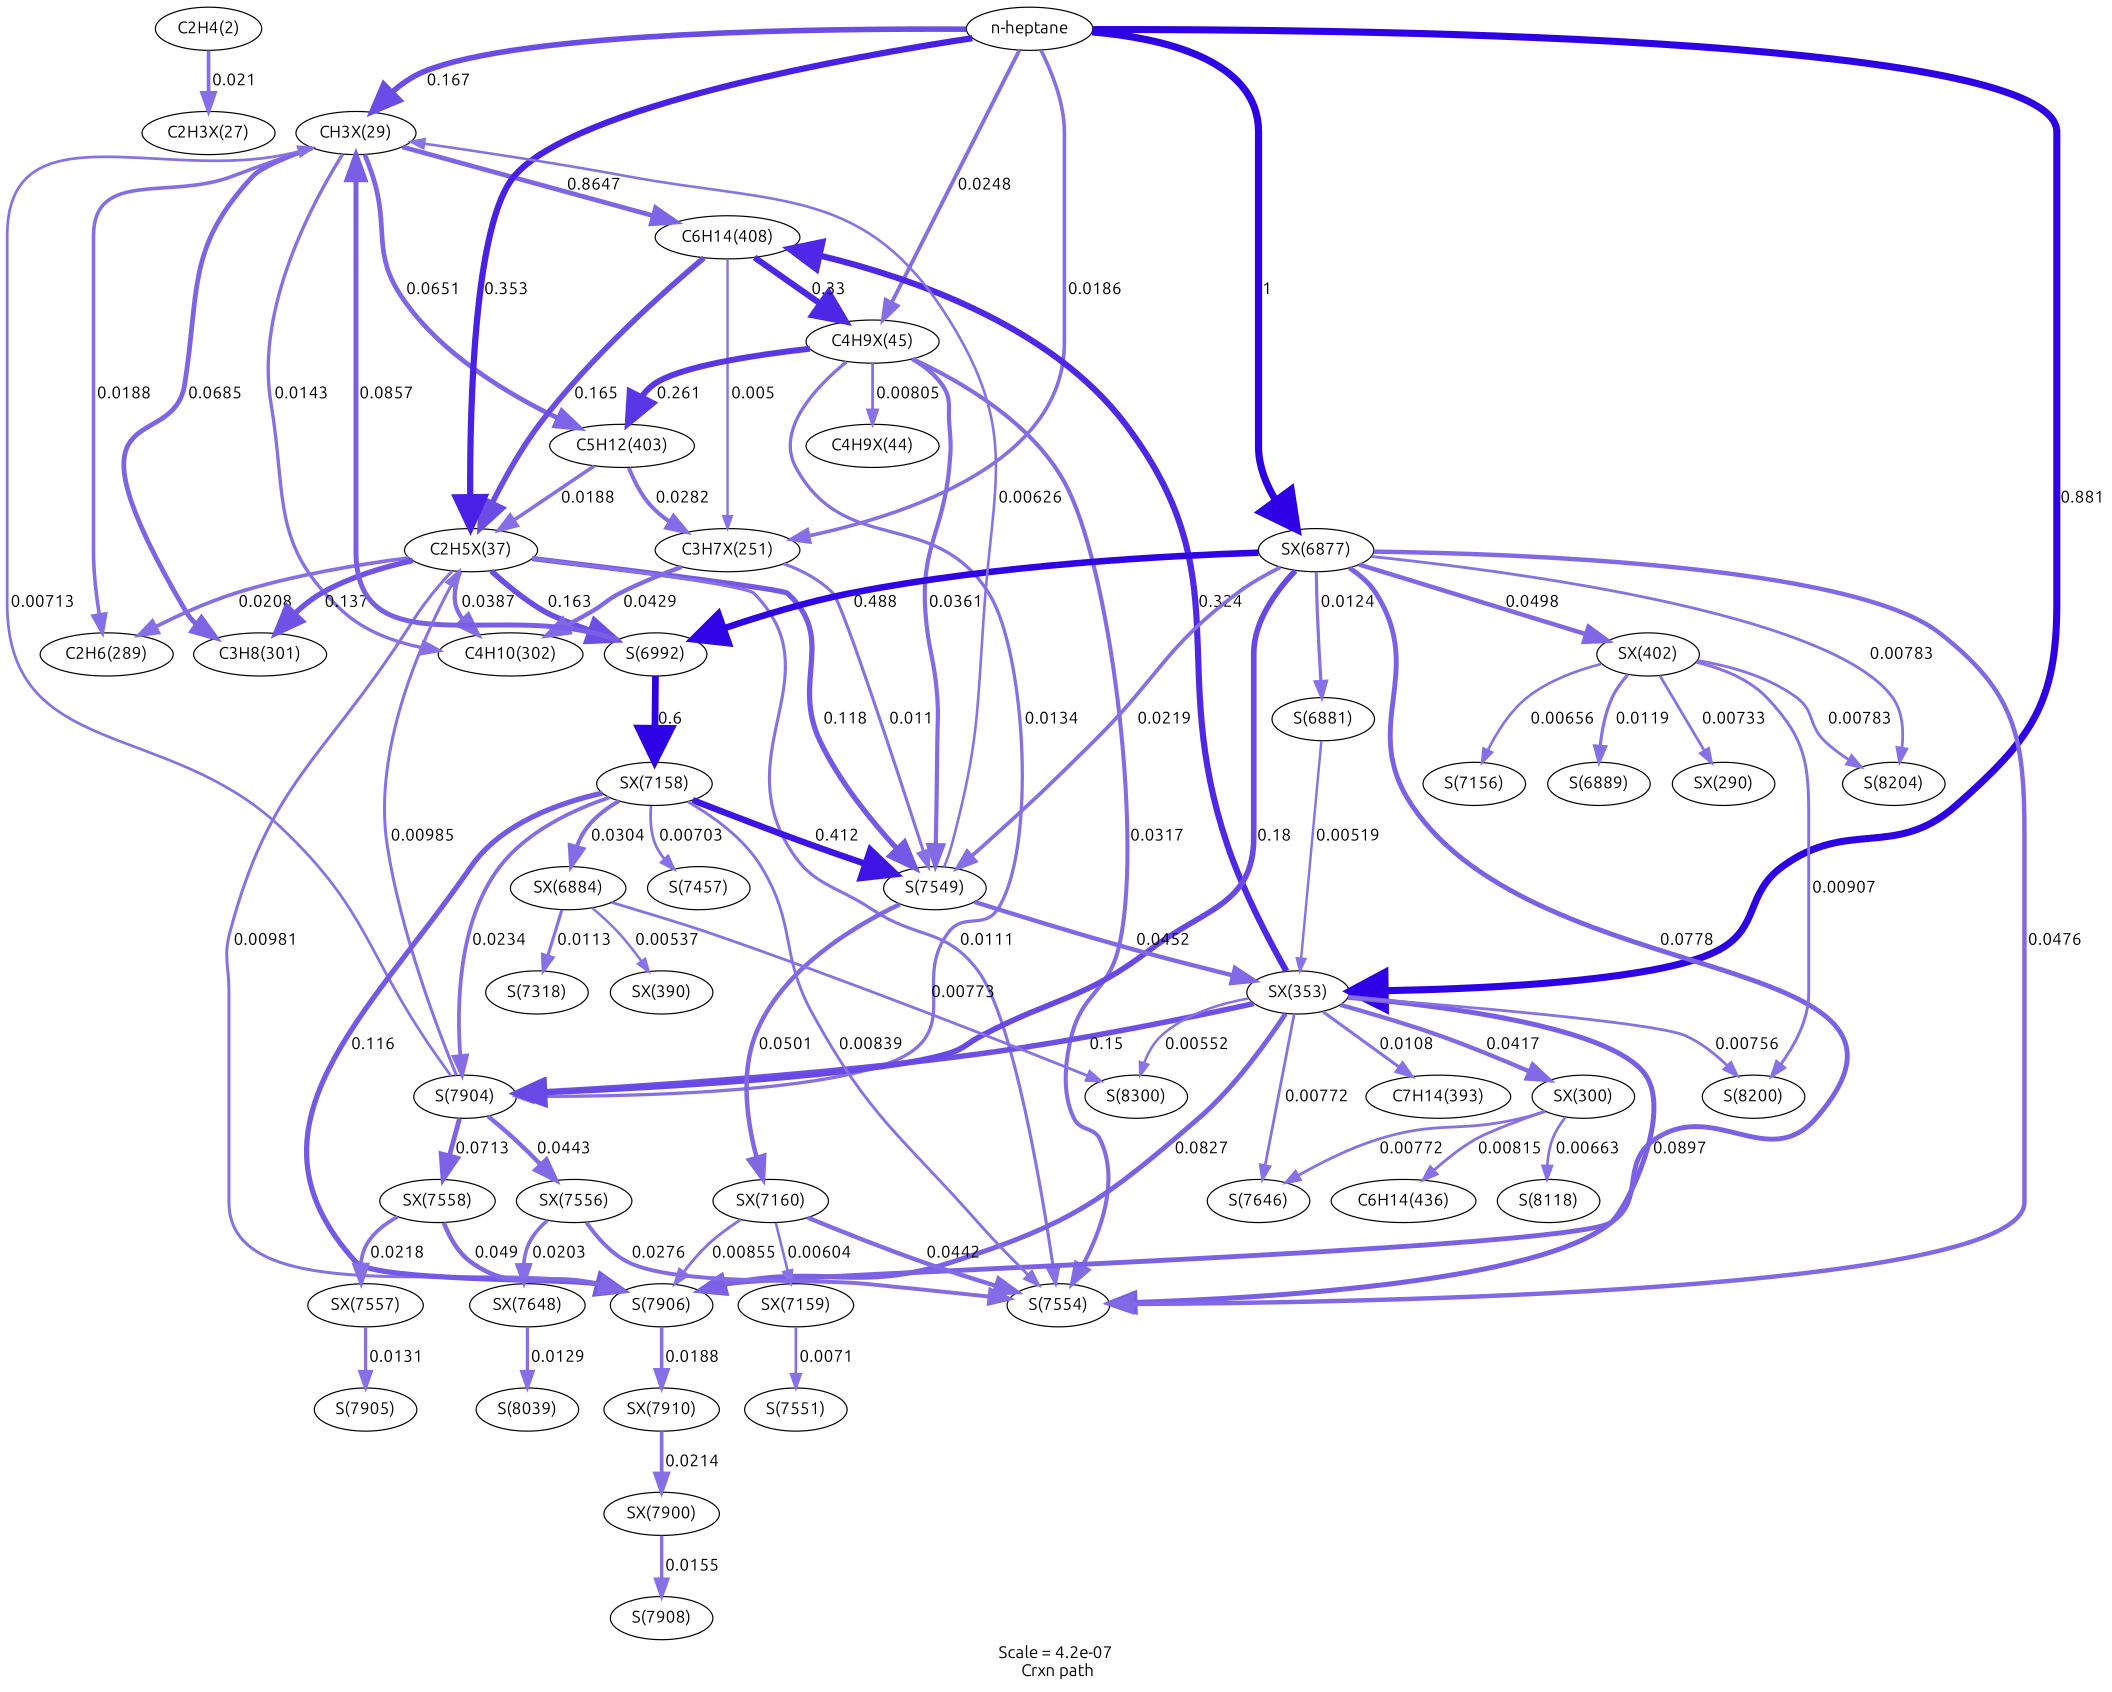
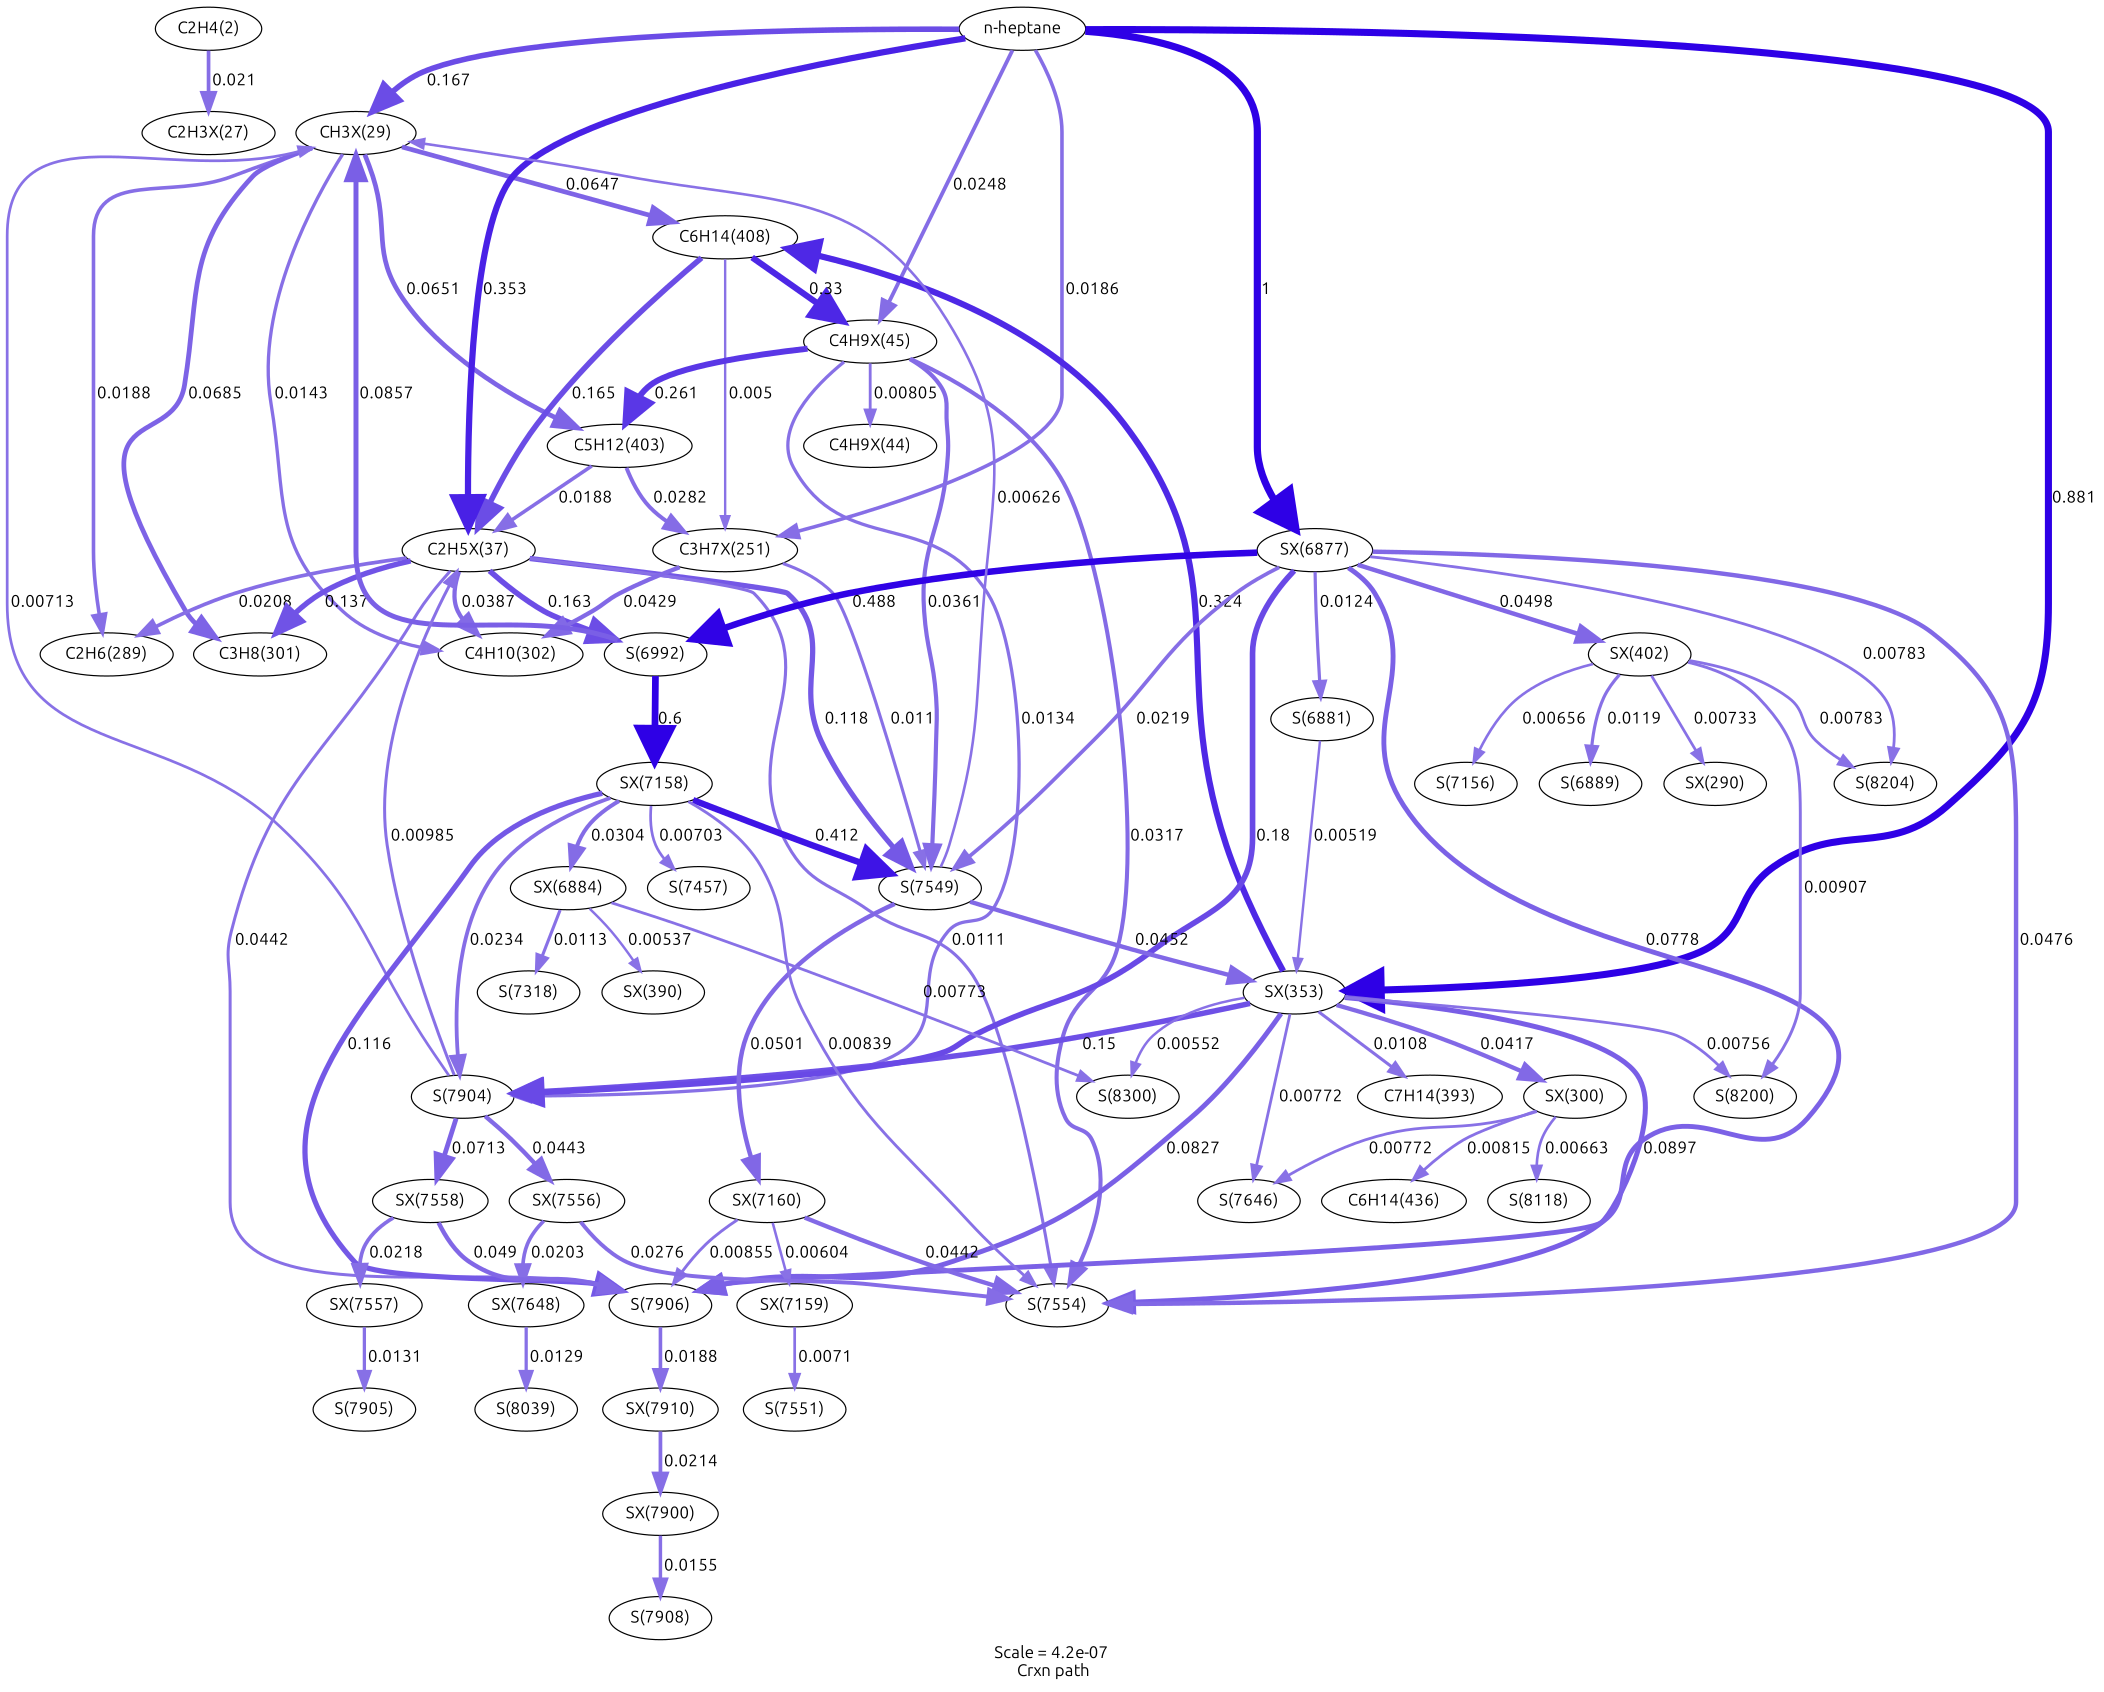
edge "CH3X(29)" -> "C6H14(408)": label " 0.8647" -> " 0.0647"
edge "C2H5X(37)" -> "S(7906)": label " 0.00981" -> " 0.0442"
